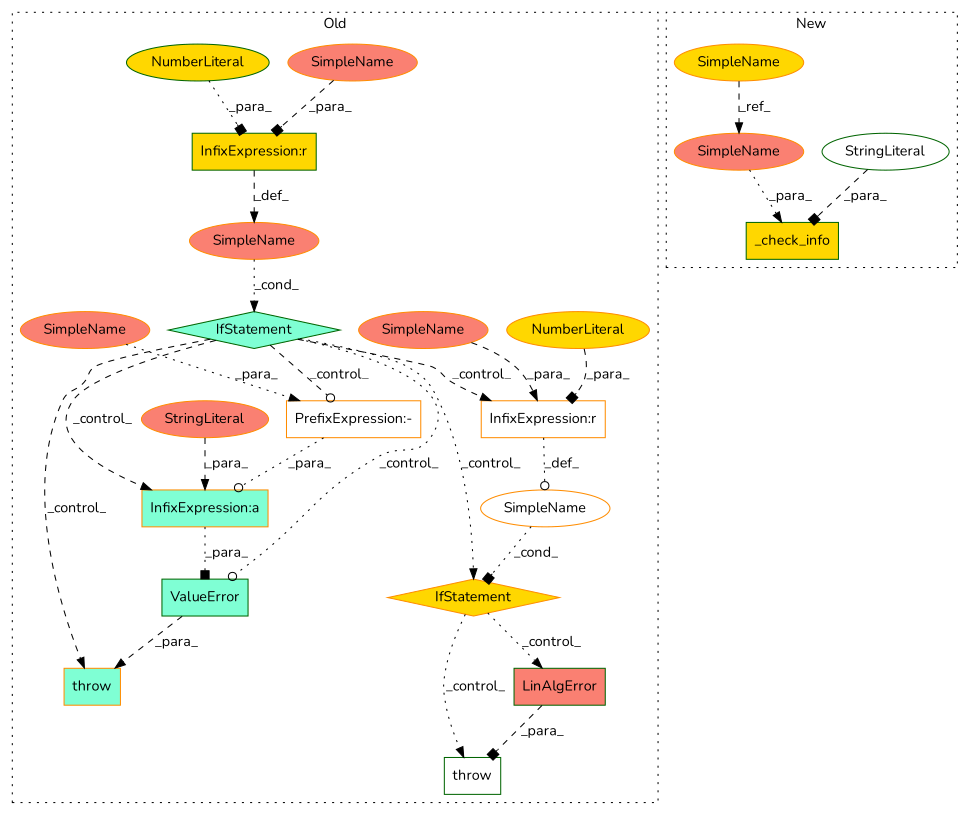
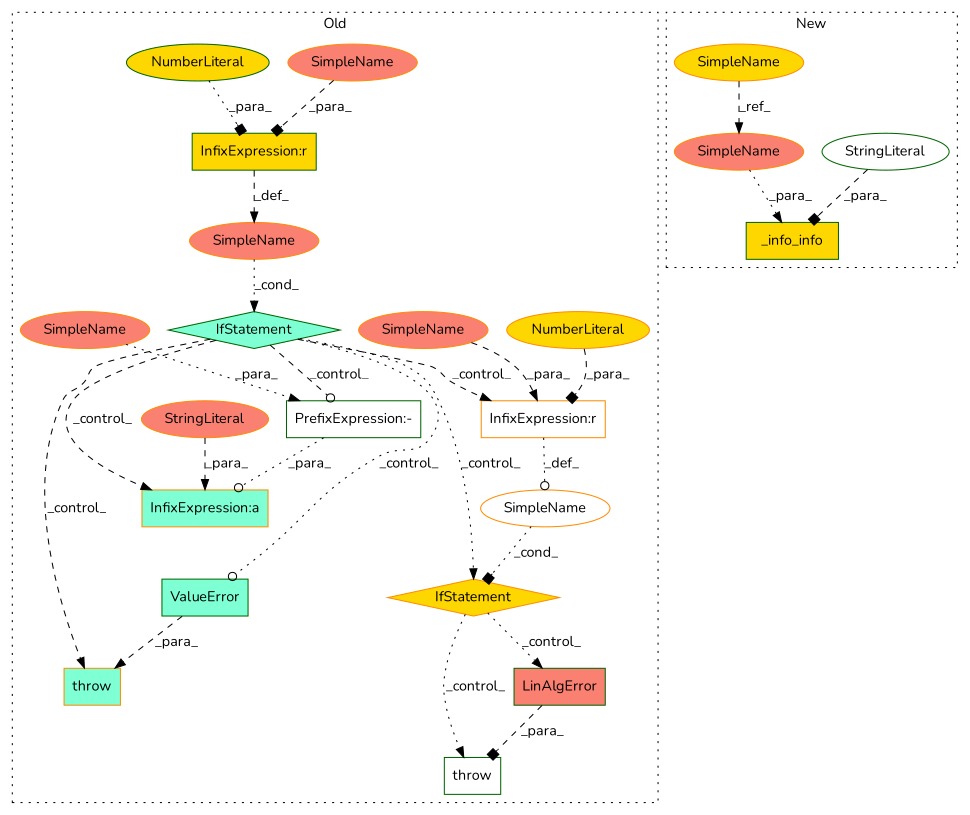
node "_check_info": label "_check_info" -> "_info_info"
node "PrefixExpression:-": color darkorange -> darkgreen
edge "InfixExpression:a" -> "ValueError": removed, label "_para_"
